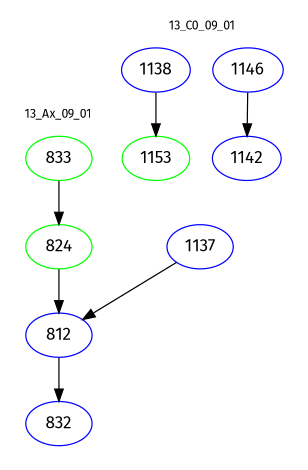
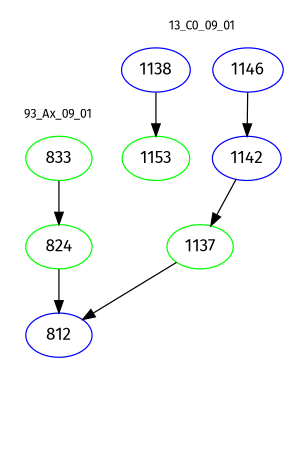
cluster "13_Ax_09_01": label "13_Ax_09_01" -> "93_Ax_09_01"
edge "1142" -> "1137": added
node "1137": color blue -> green
node "832": removed
